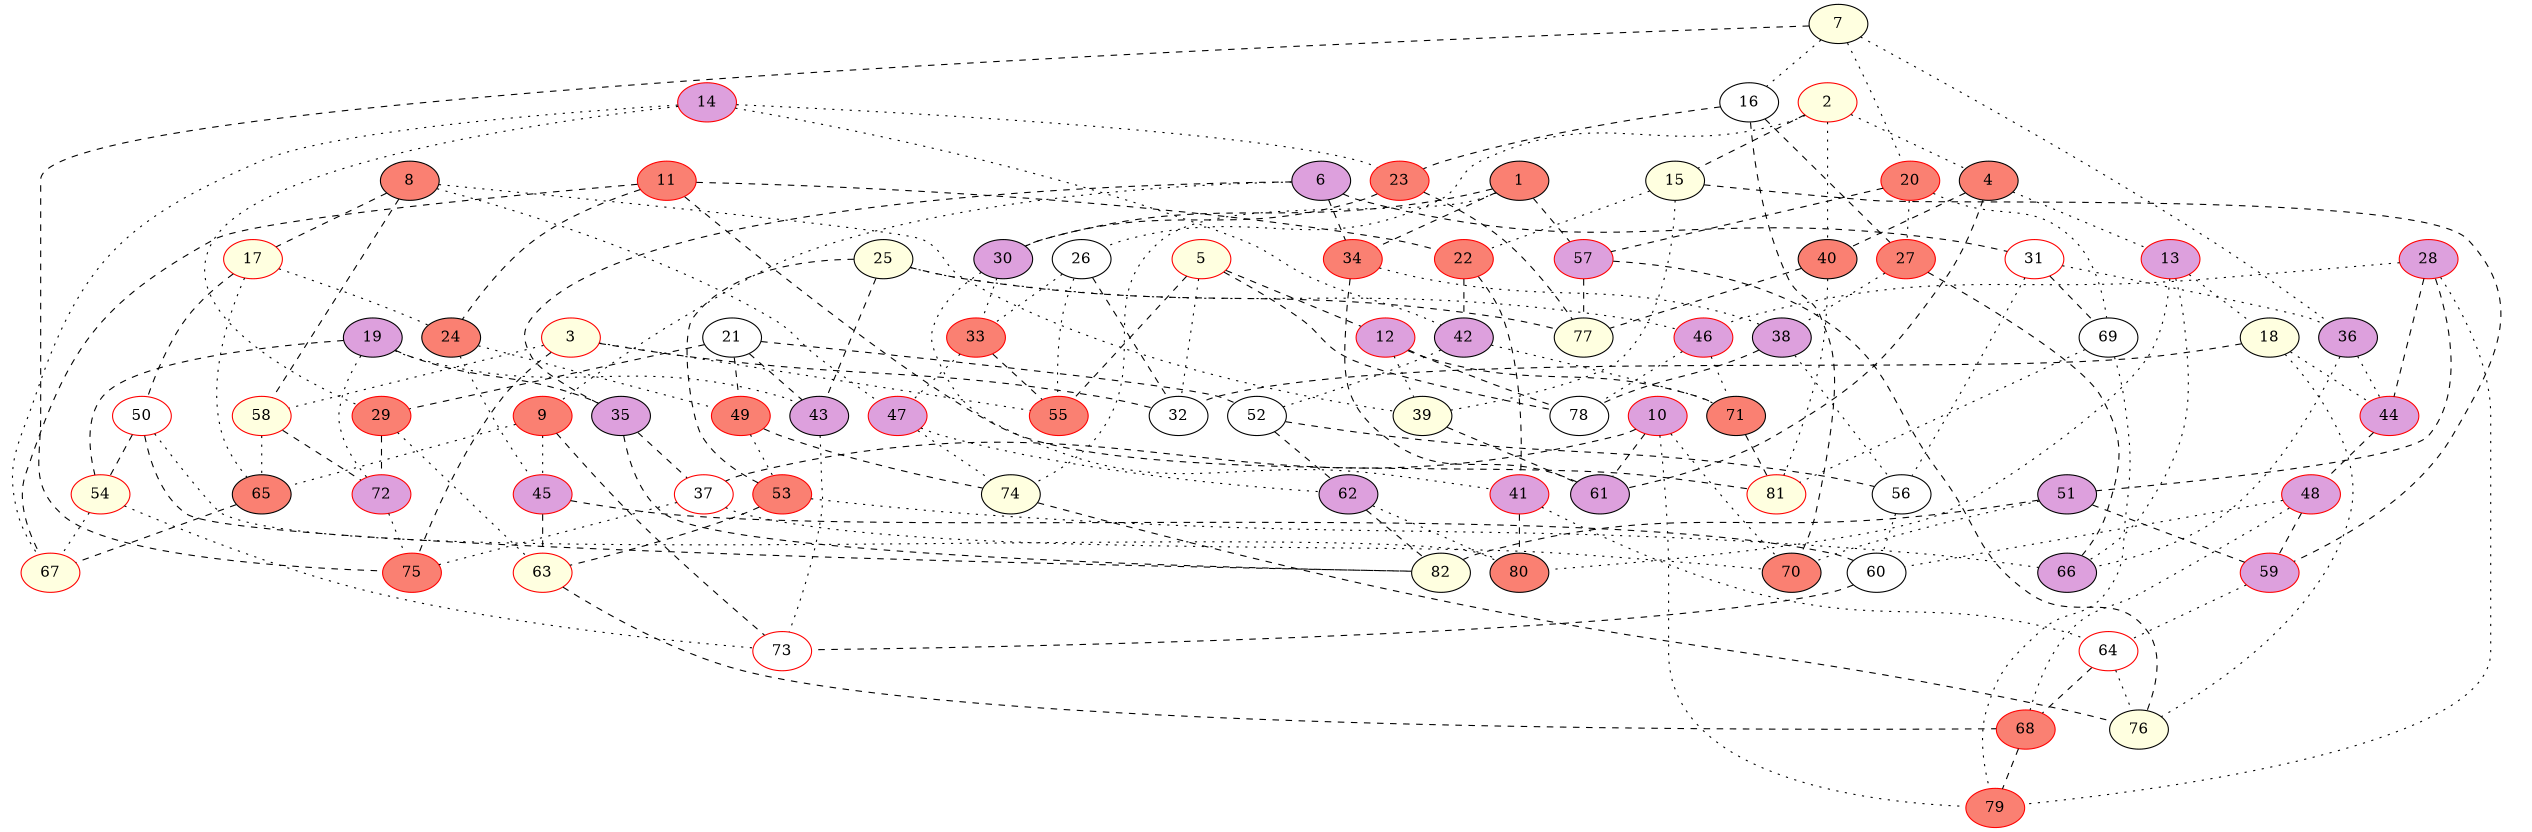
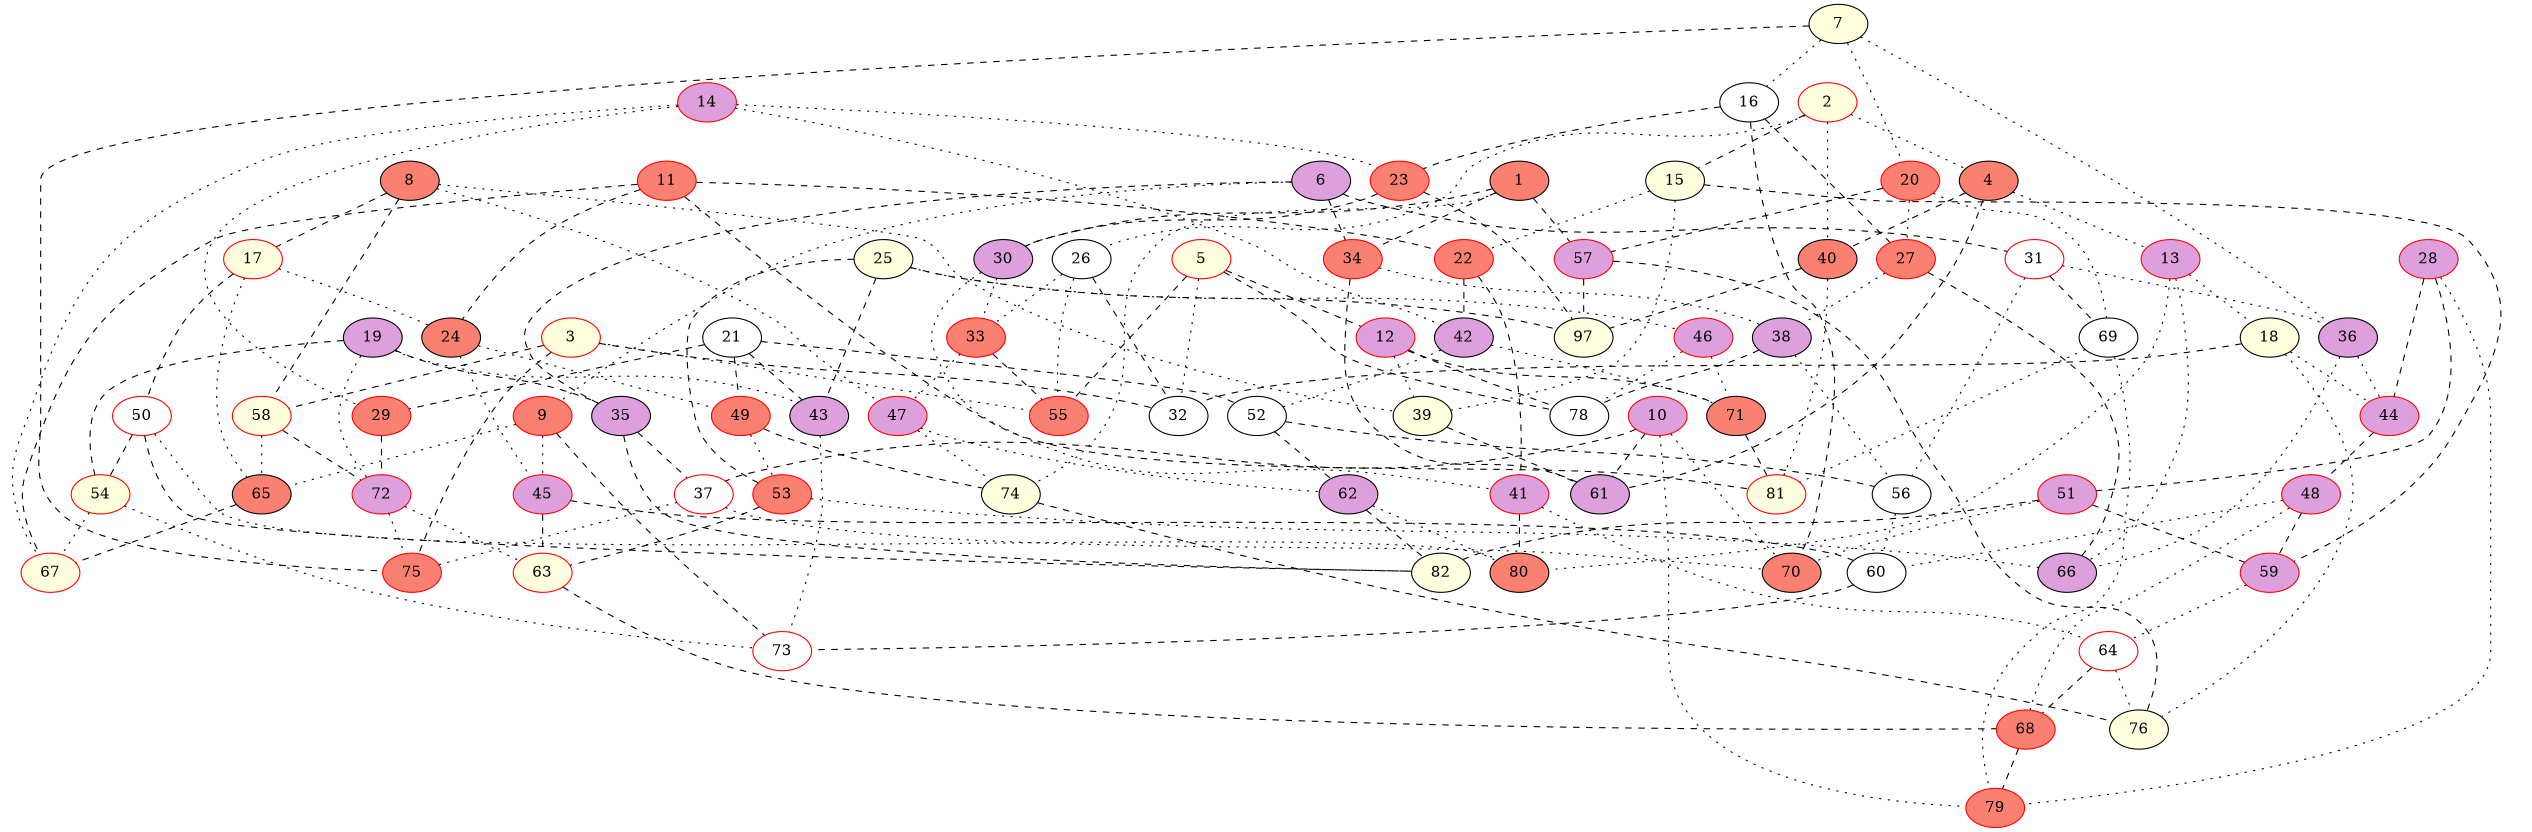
edge "28" -- "46": removed
node "77": label "77" -> "97"
edge "3" -- "58": style dotted -> dashed
edge "29" -- "63": now "72" -- "63"
node "51": color black -> red
